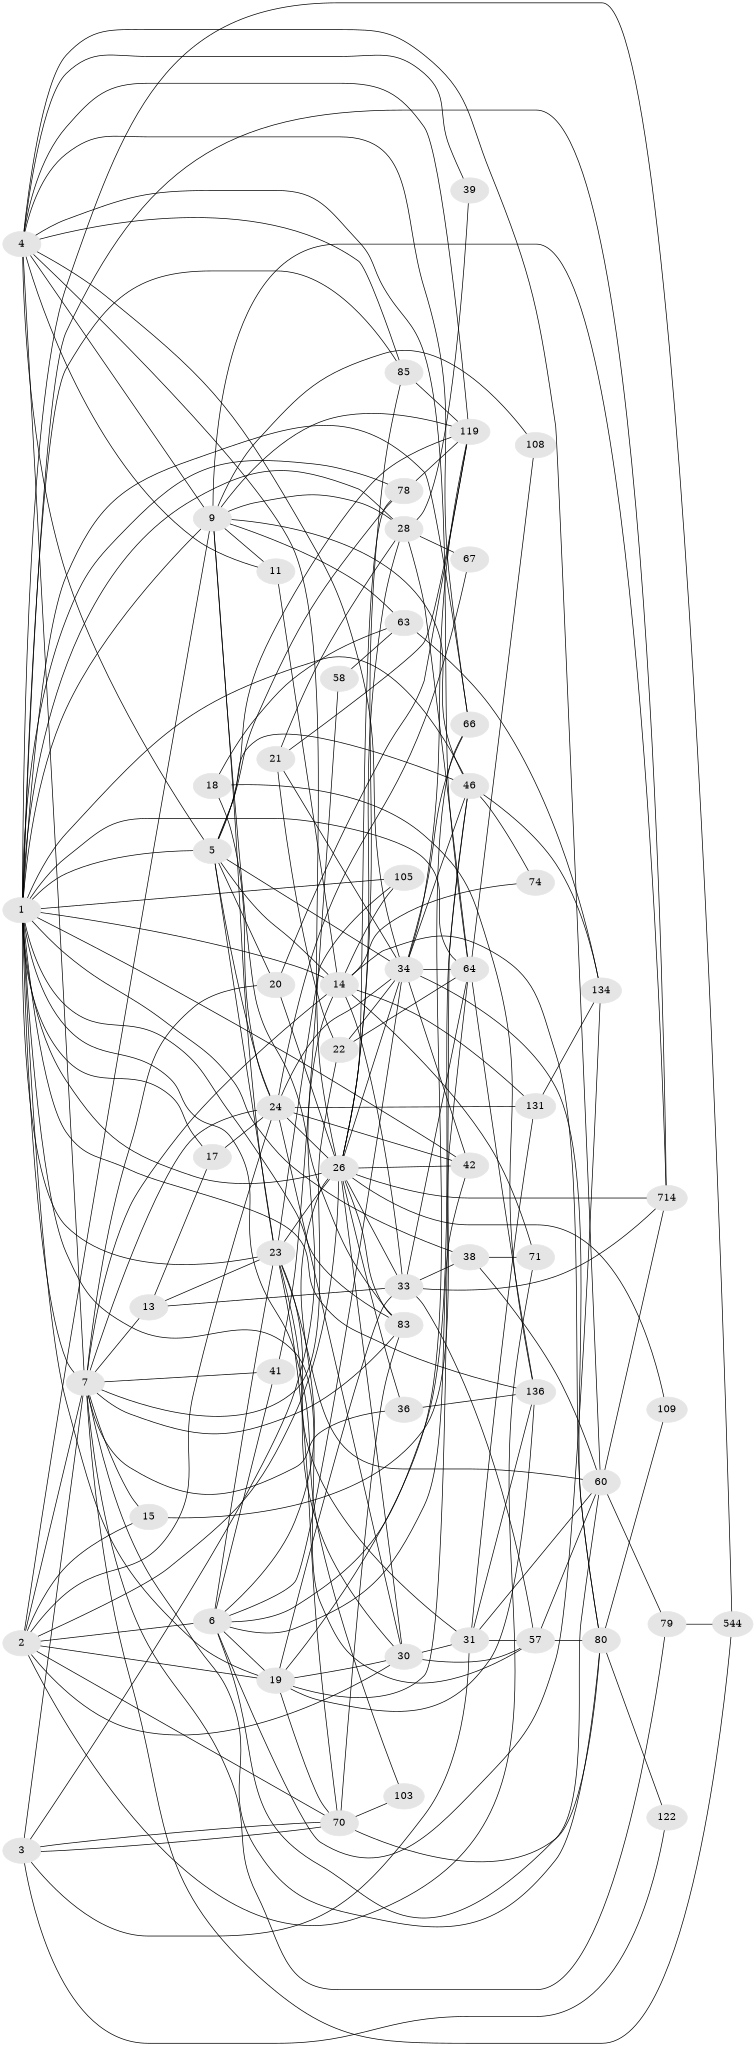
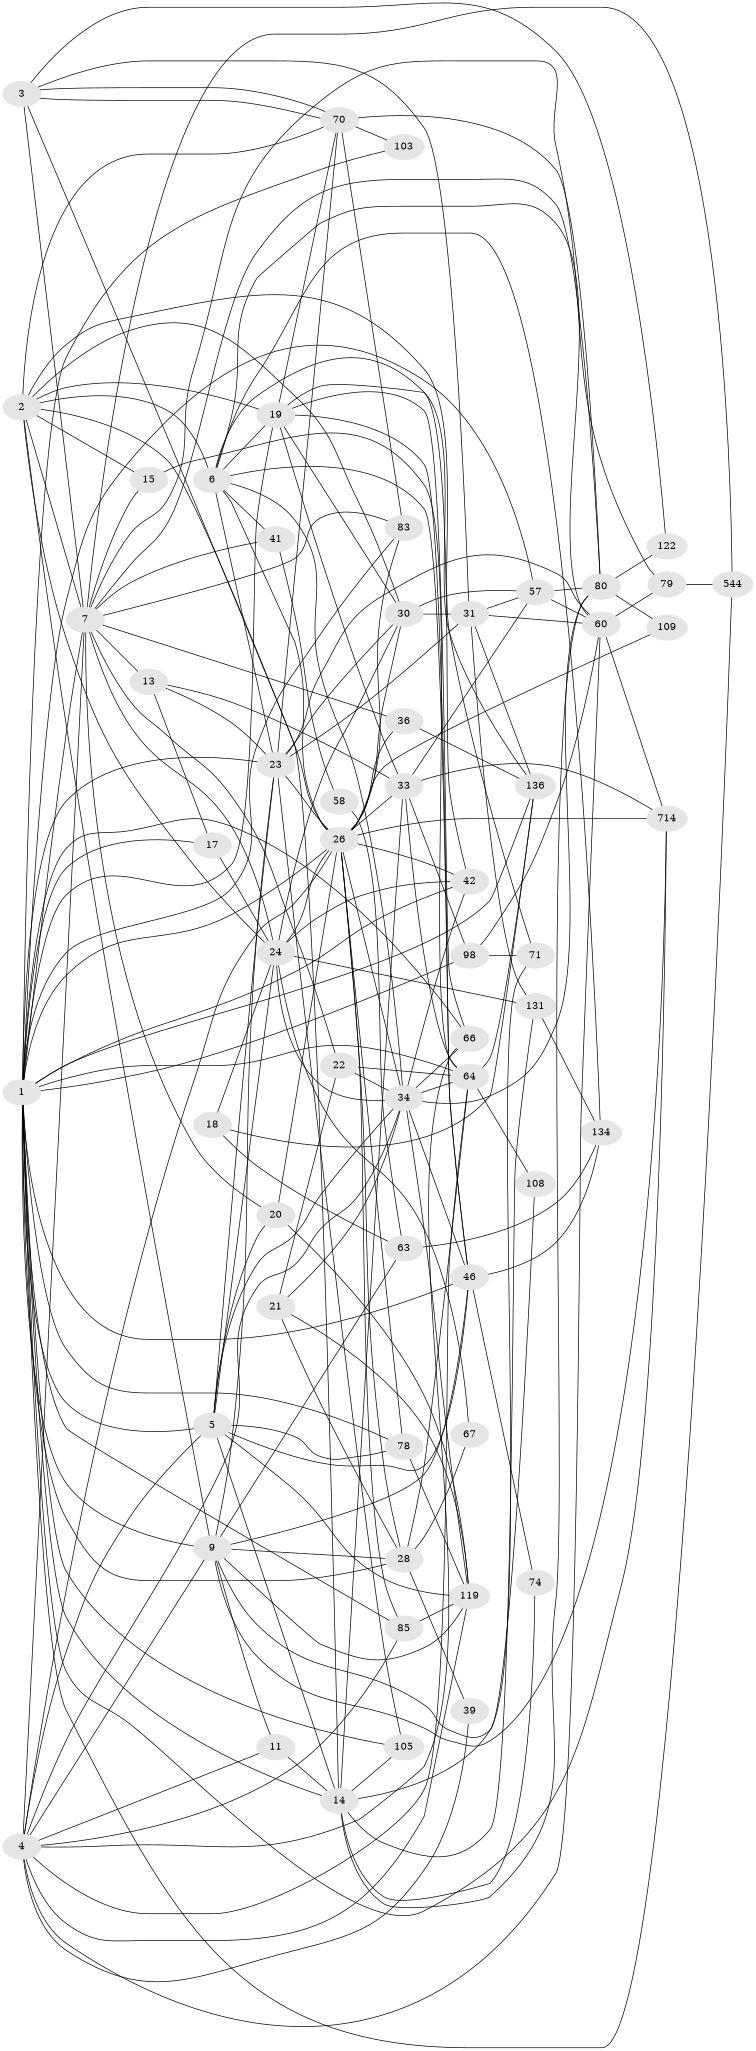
edge "9" -- "83": removed
edge "14" -- "7": removed
node "38": label "38" -> "98"
